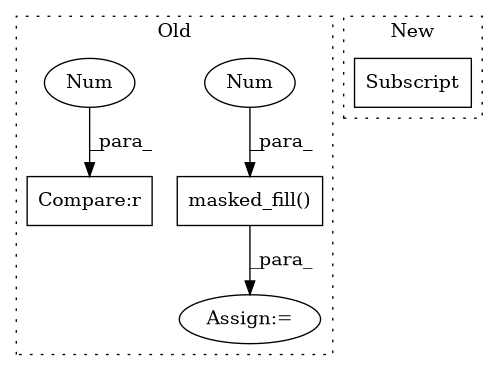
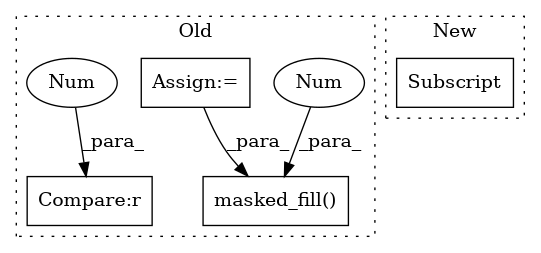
edge "masked_fill()" -> "Assign:=": reversed
node "Assign:=": shape ellipse -> box
